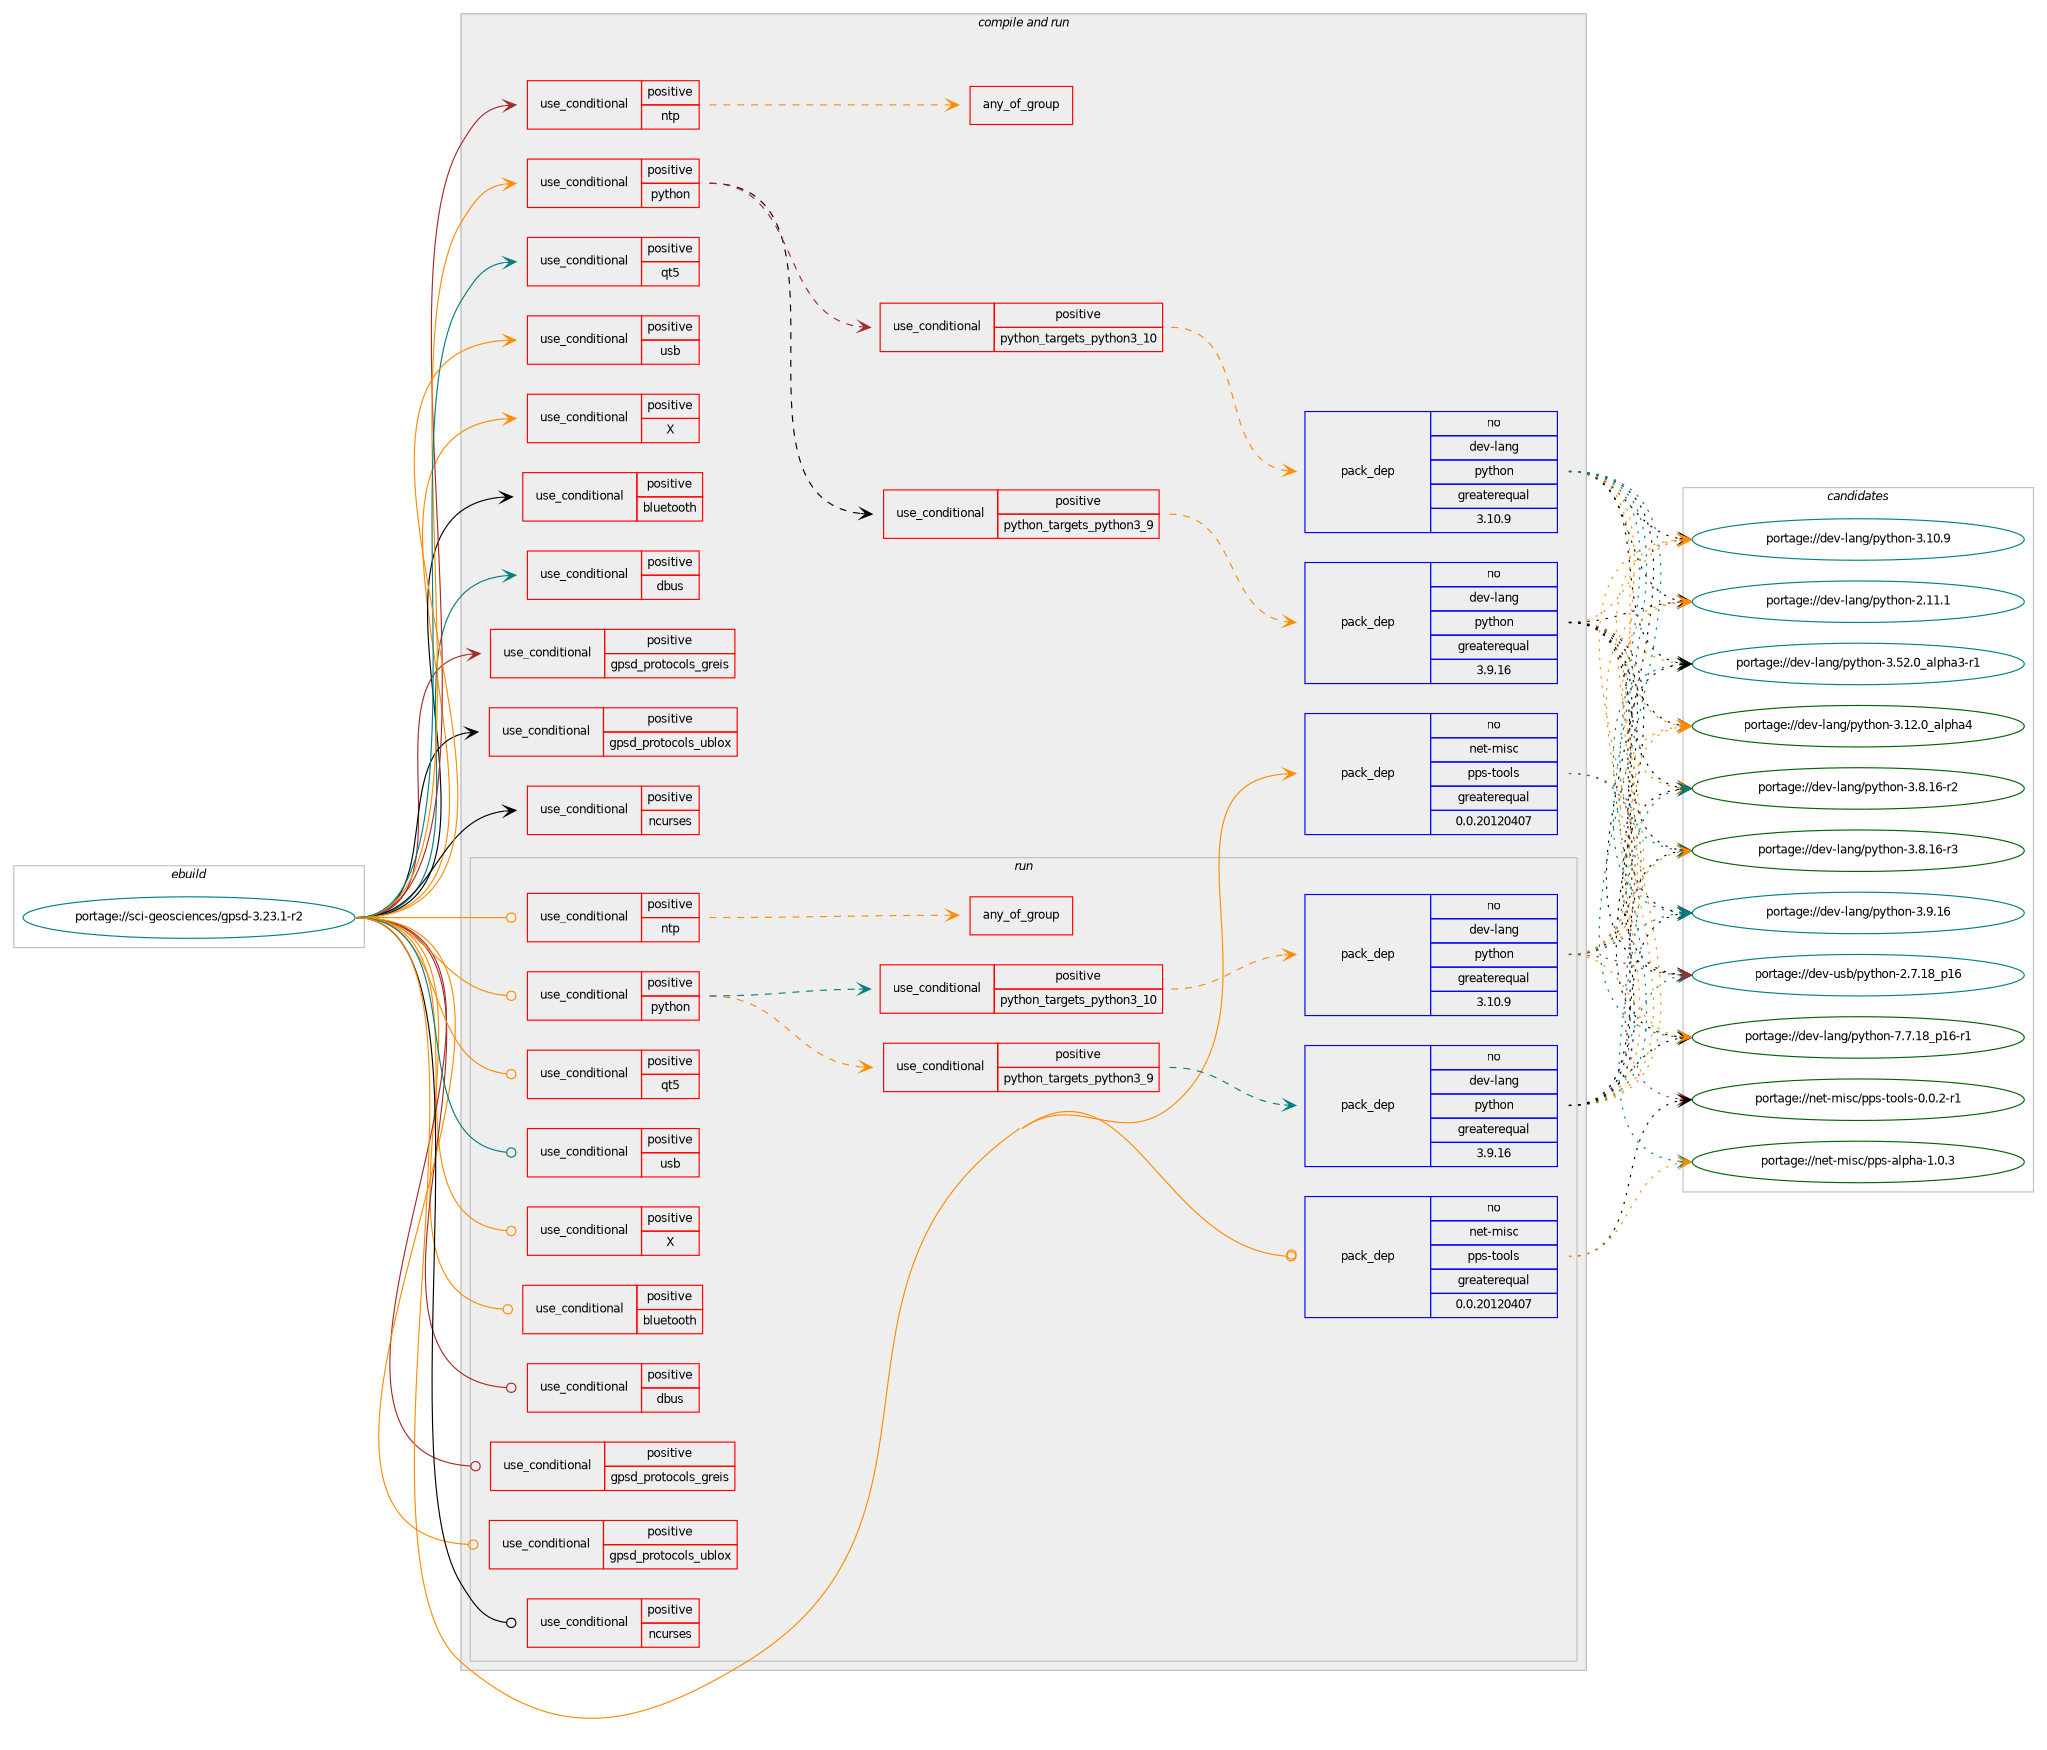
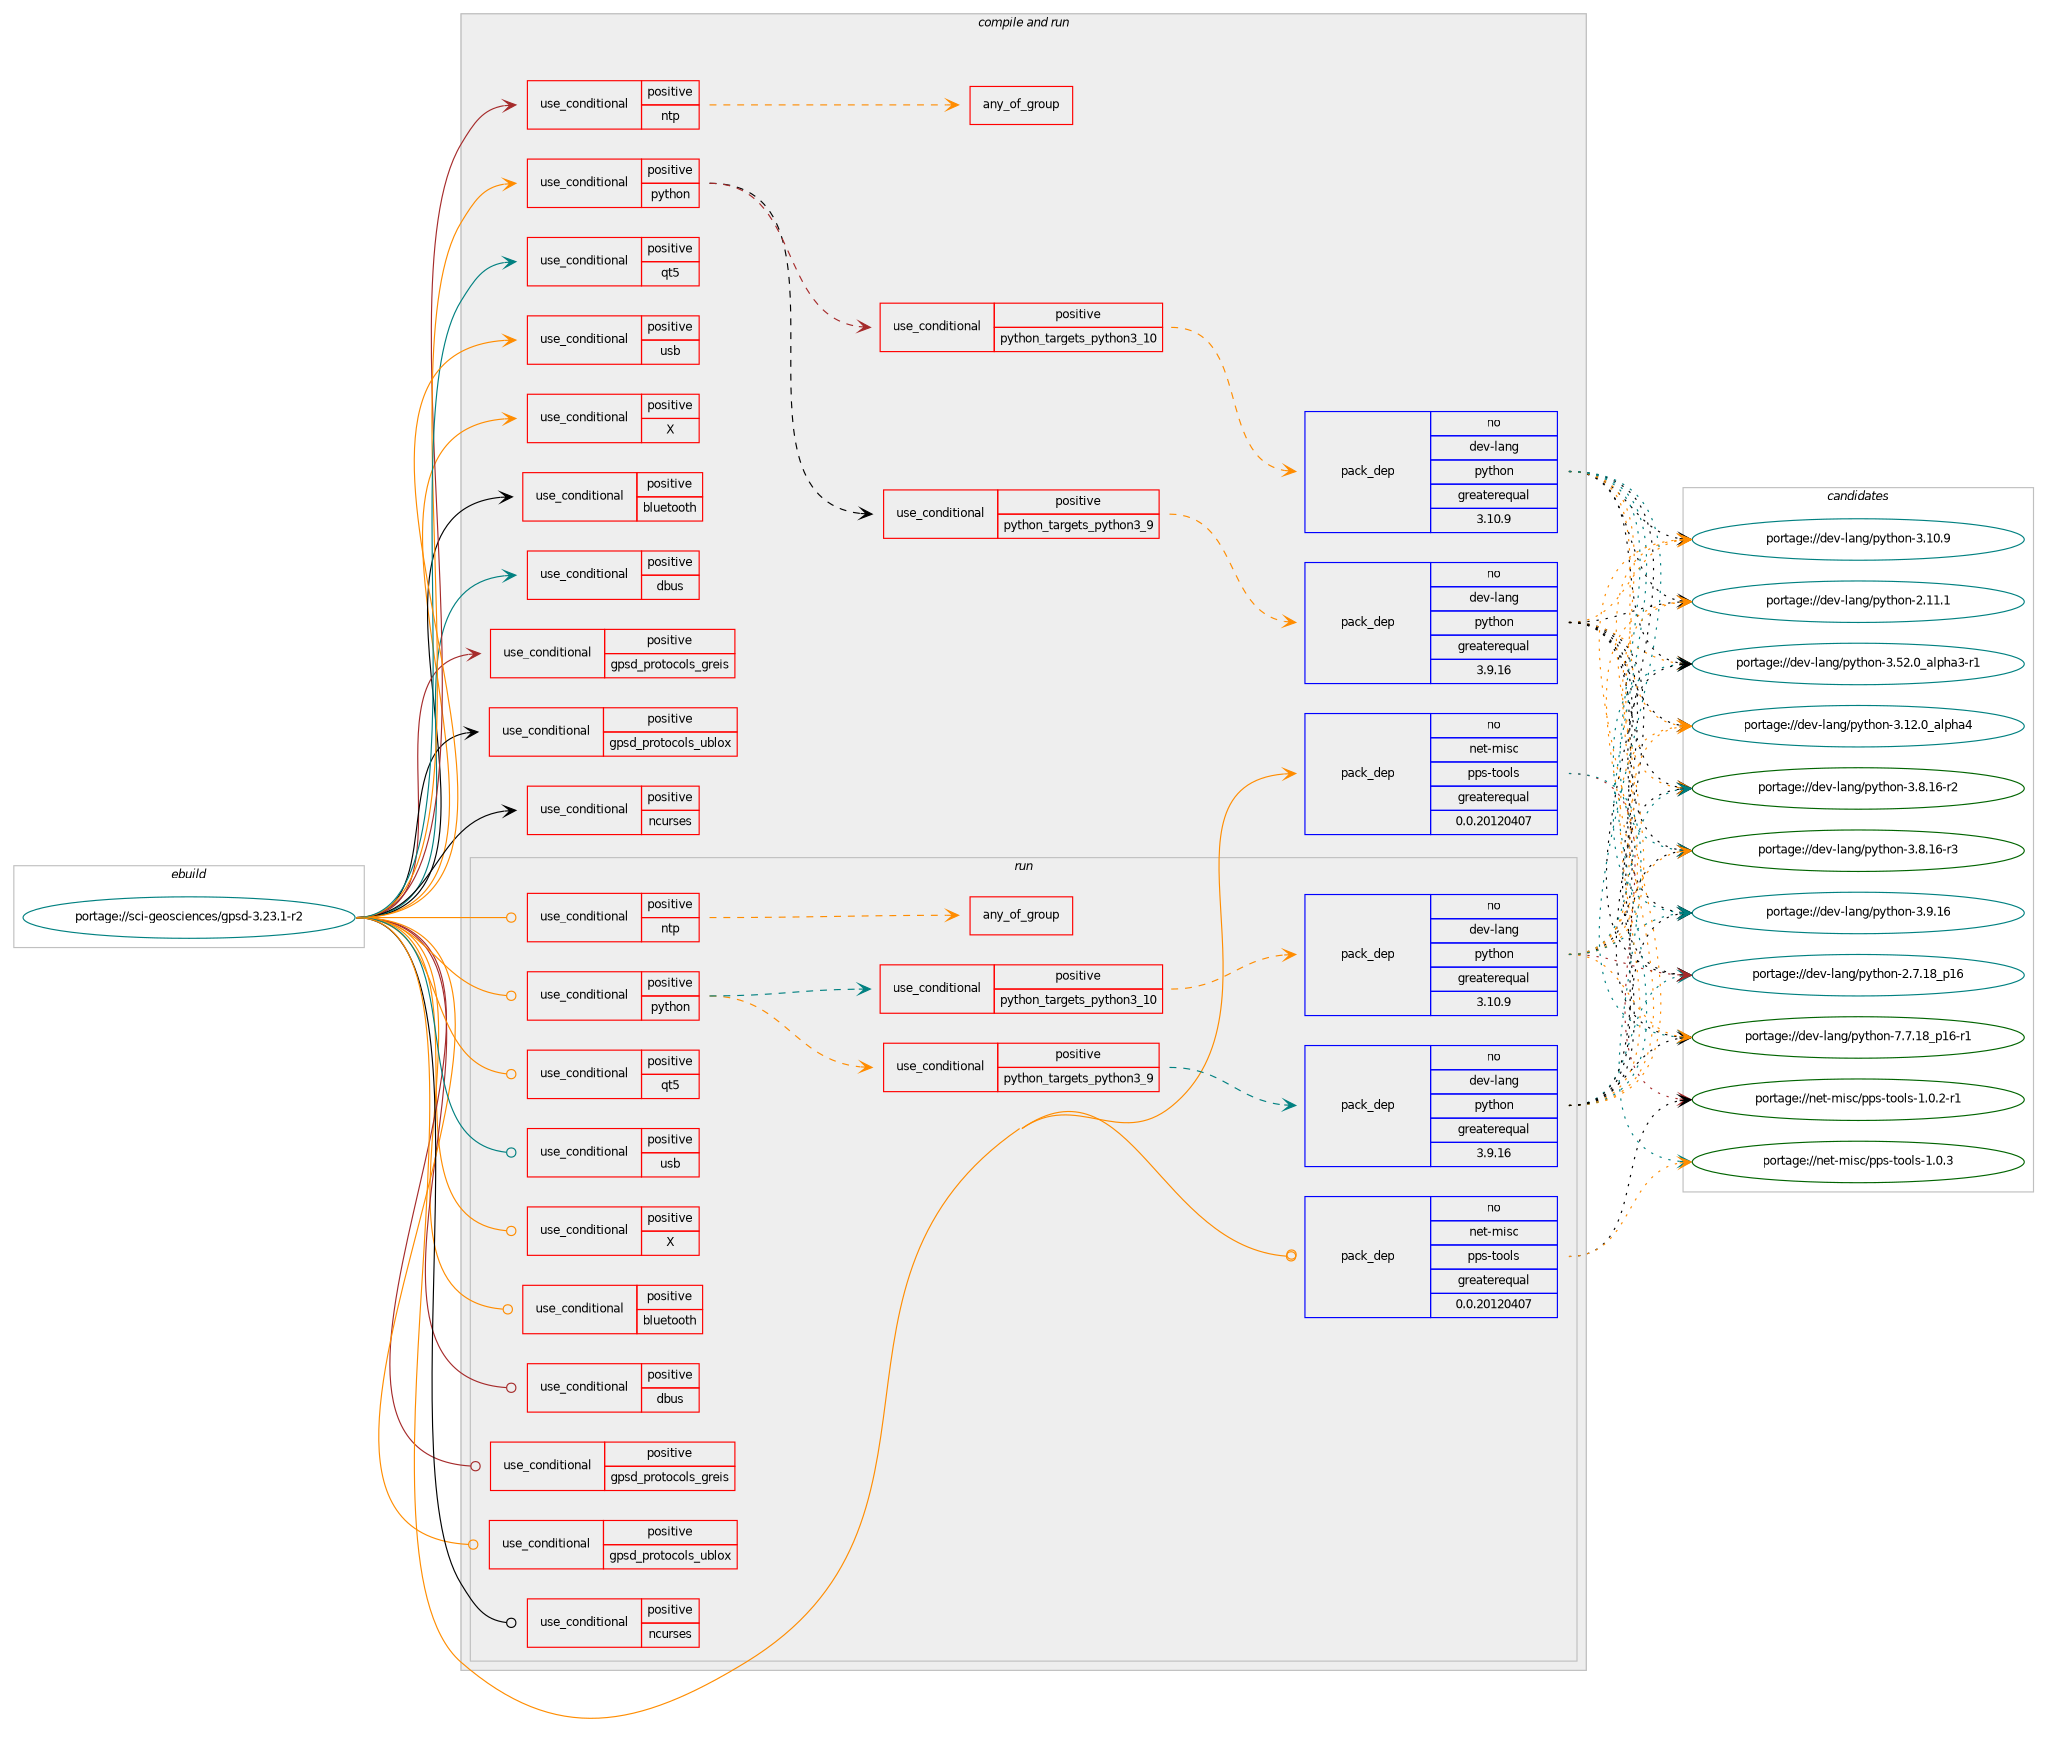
node "portage://dev-lang/python-3.12.0_alpha4": color darkgreen -> teal
node "portage://dev-usb/python-2.7.18_p16": label "portage://dev-usb/python-2.7.18_p16" -> "portage://dev-lang/python-2.7.18_p16"
node "portage://net-misc/pps-tools-0.0.2-r1": label "portage://net-misc/pps-tools-0.0.2-r1" -> "portage://net-misc/pps-tools-1.0.2-r1"
node "portage://net-misc/pps-alpha-1.0.3": label "portage://net-misc/pps-alpha-1.0.3" -> "portage://net-misc/pps-tools-1.0.3"
